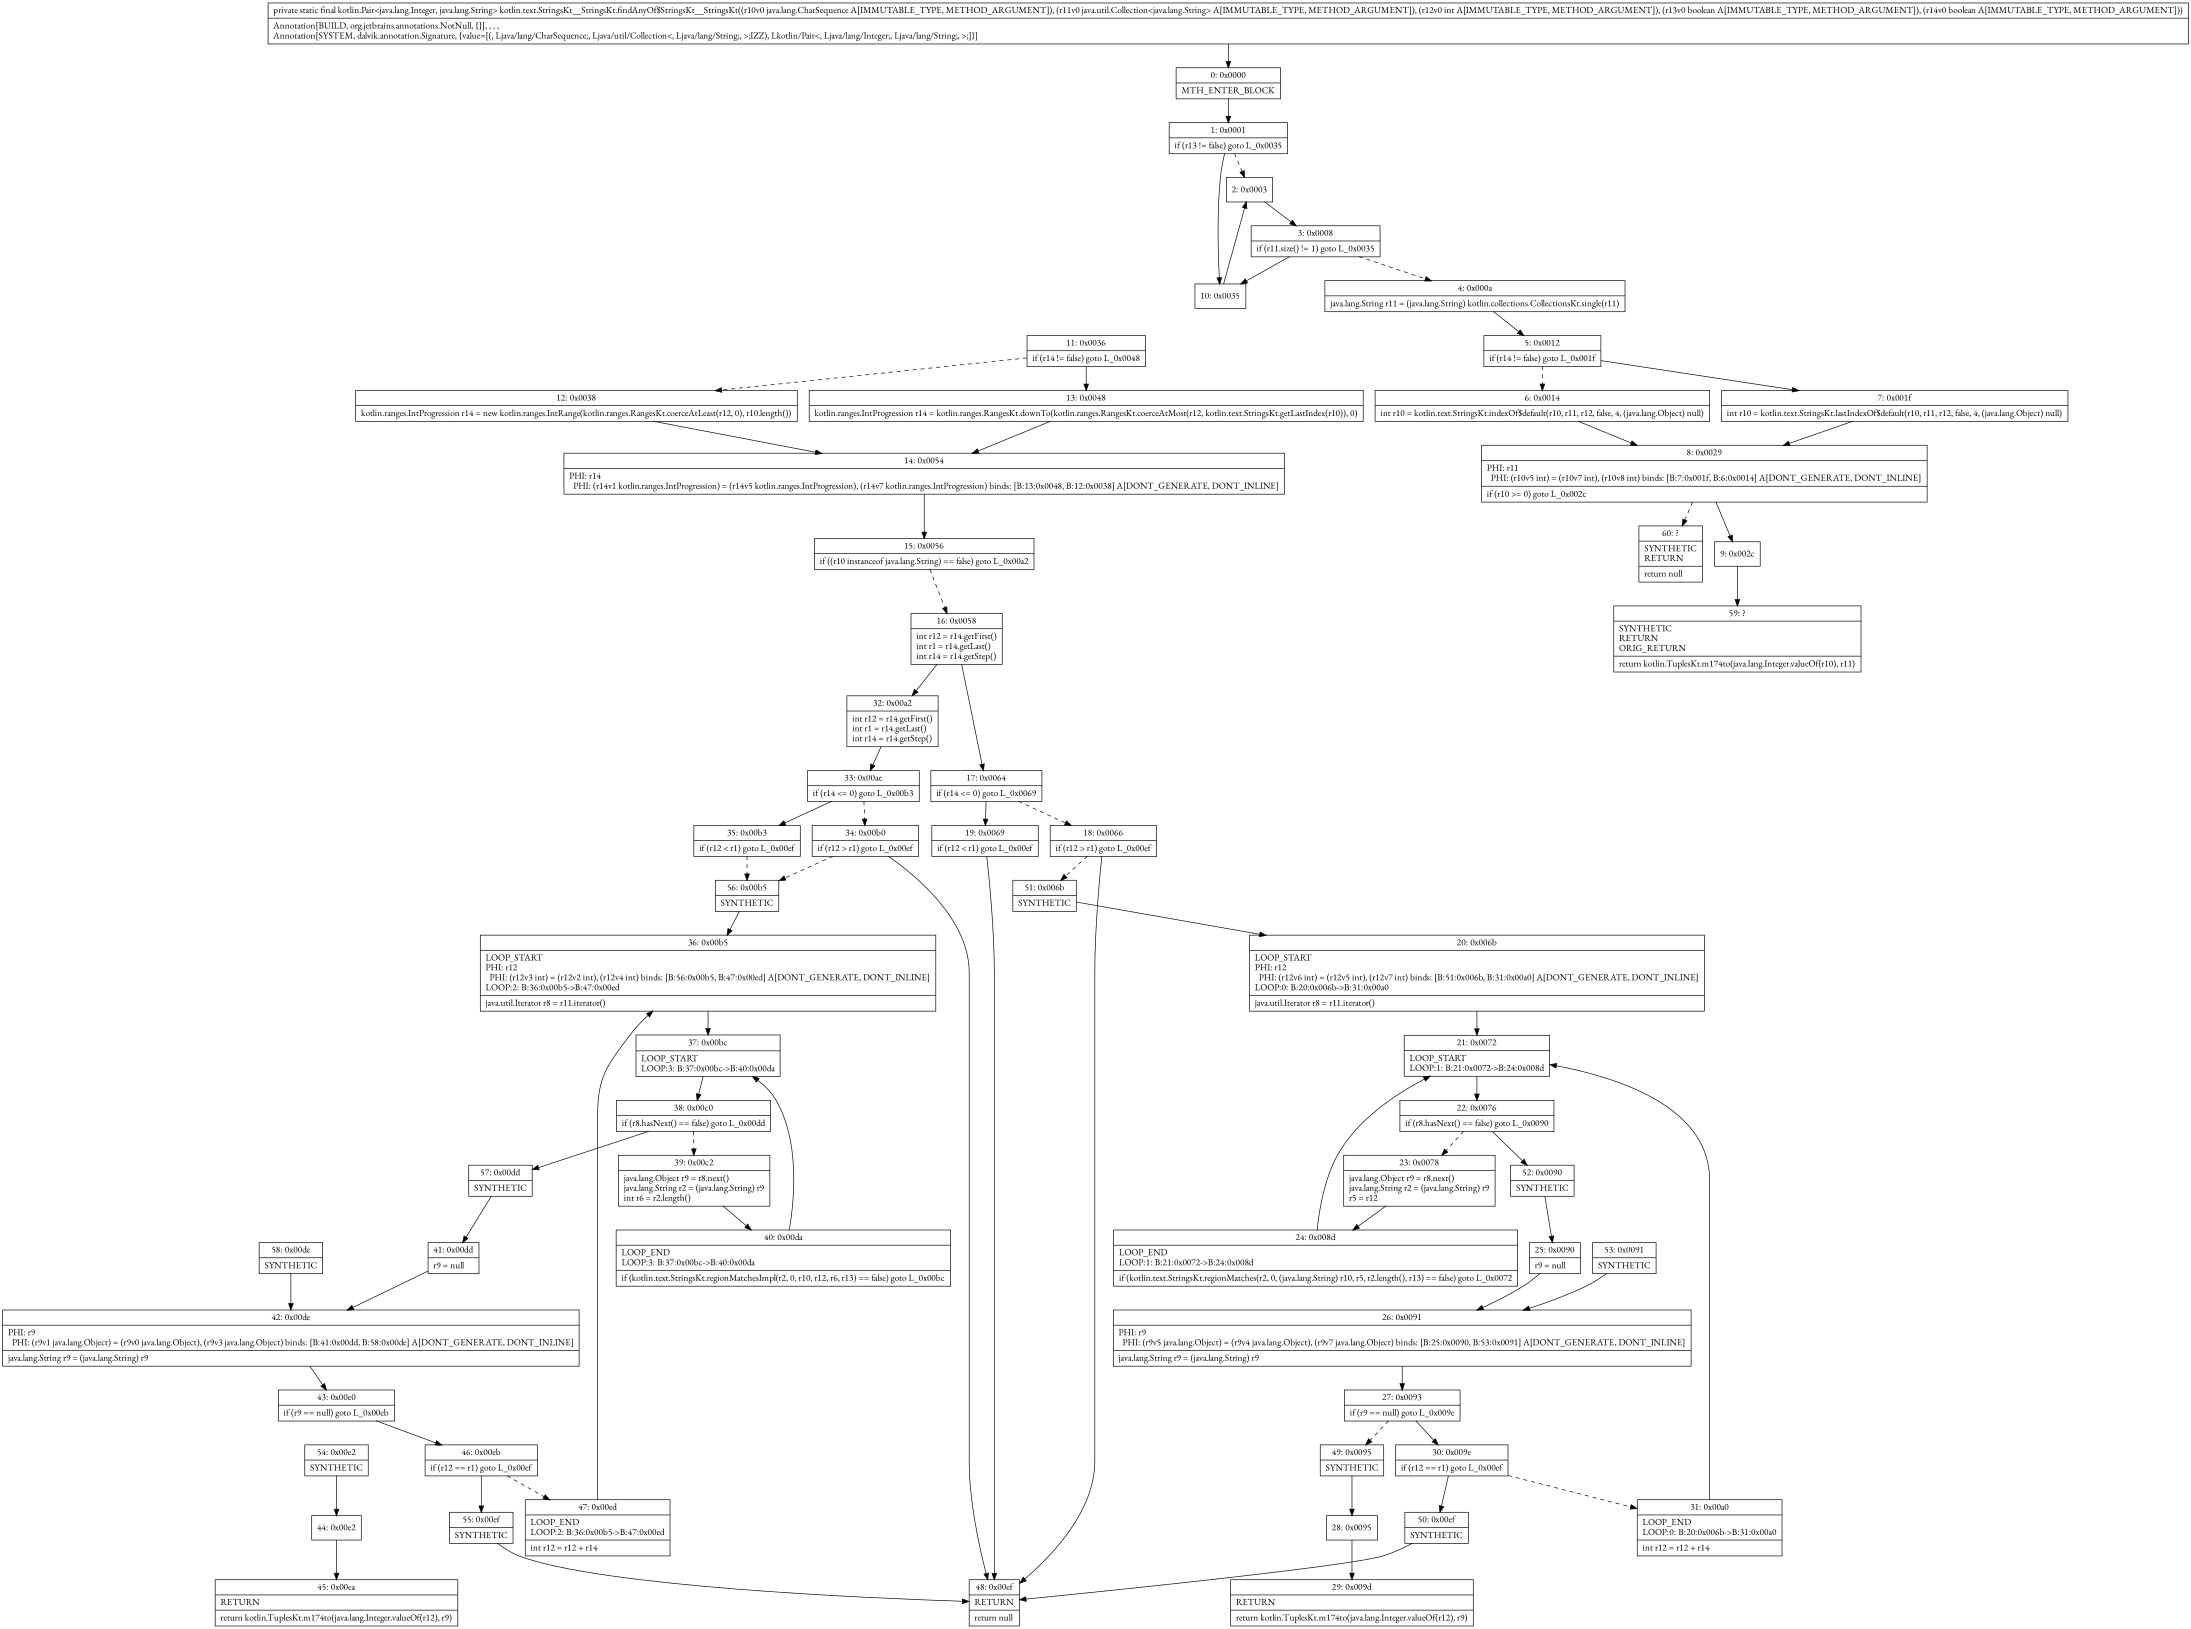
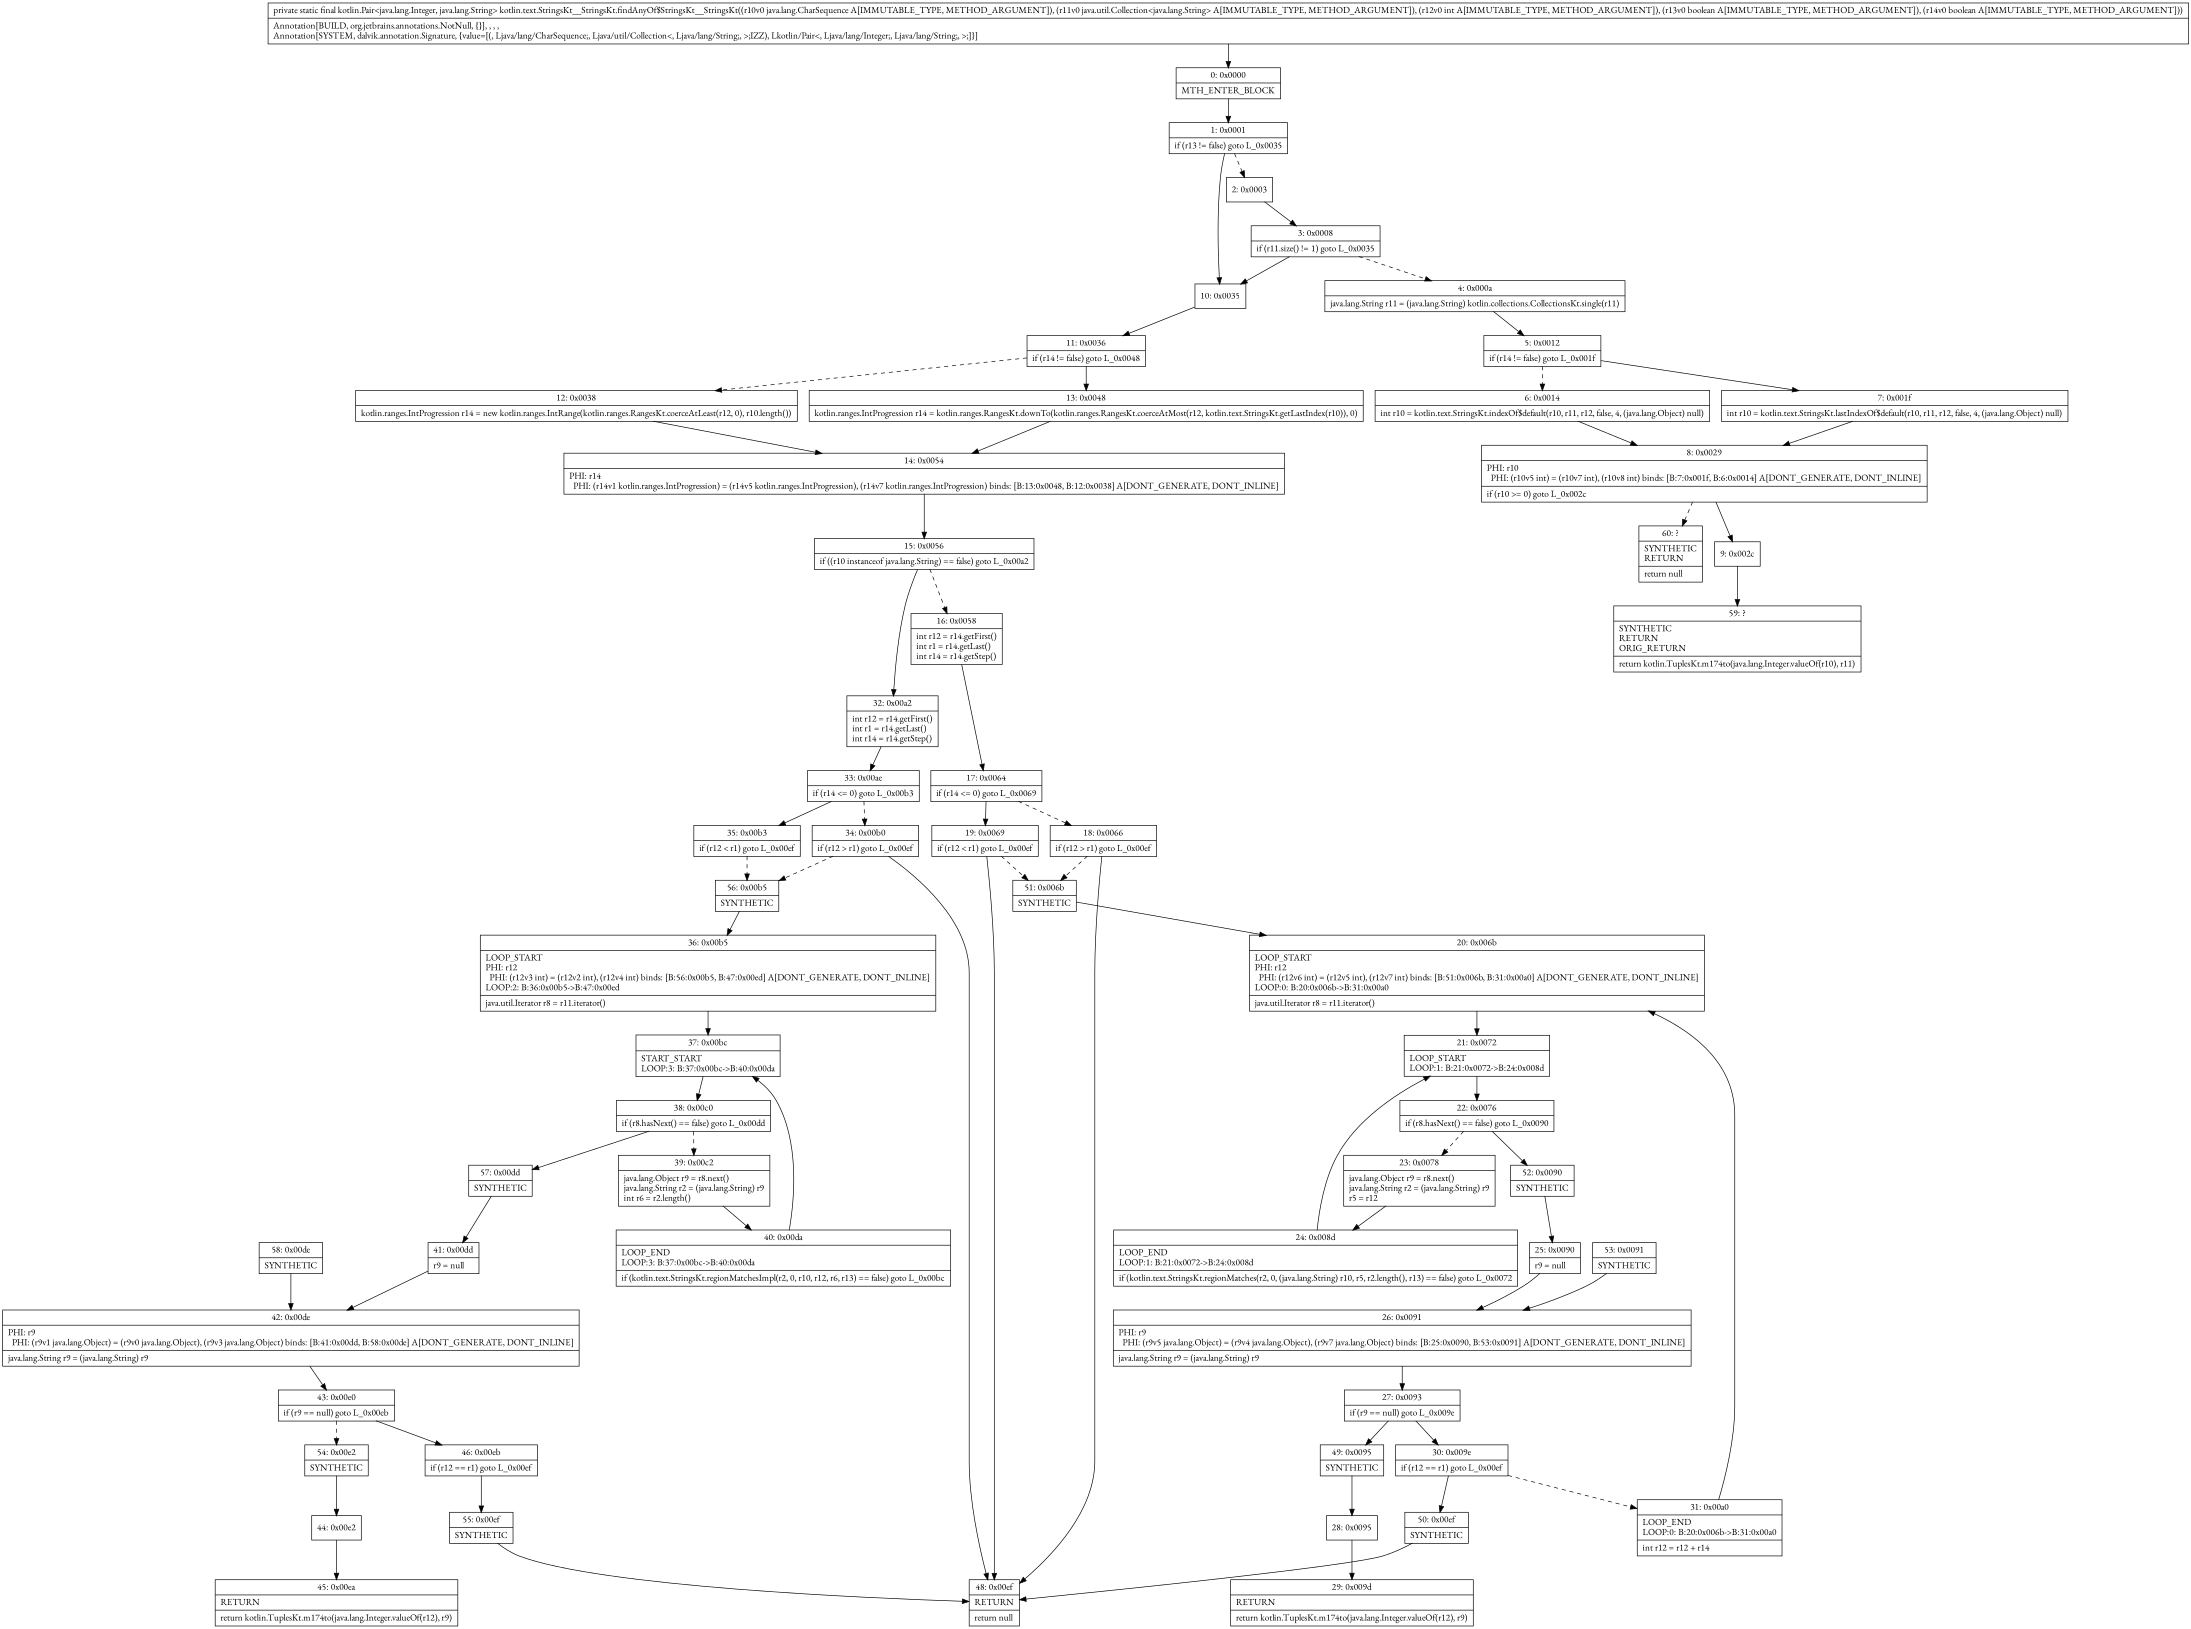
edge "10: 0x0035" -> "2: 0x0003": now "10: 0x0035" -> "11: 0x0036"
node "8: 0x0029": text "PHI: r11" -> "PHI: r10"
edge "16: 0x0058" -> "32: 0x00a2": now "15: 0x0056" -> "32: 0x00a2"
edge "19: 0x0069" -> "51: 0x006b": added
node "37: 0x00bc": text "LOOP_START" -> "START_START"
edge "31: 0x00a0" -> "21: 0x0072": now "31: 0x00a0" -> "20: 0x006b"
edge "43: 0x00e0" -> "54: 0x00e2": added
edge "27: 0x0093" -> "49: 0x0095": style dashed -> solid
node "47: 0x00ed": removed
